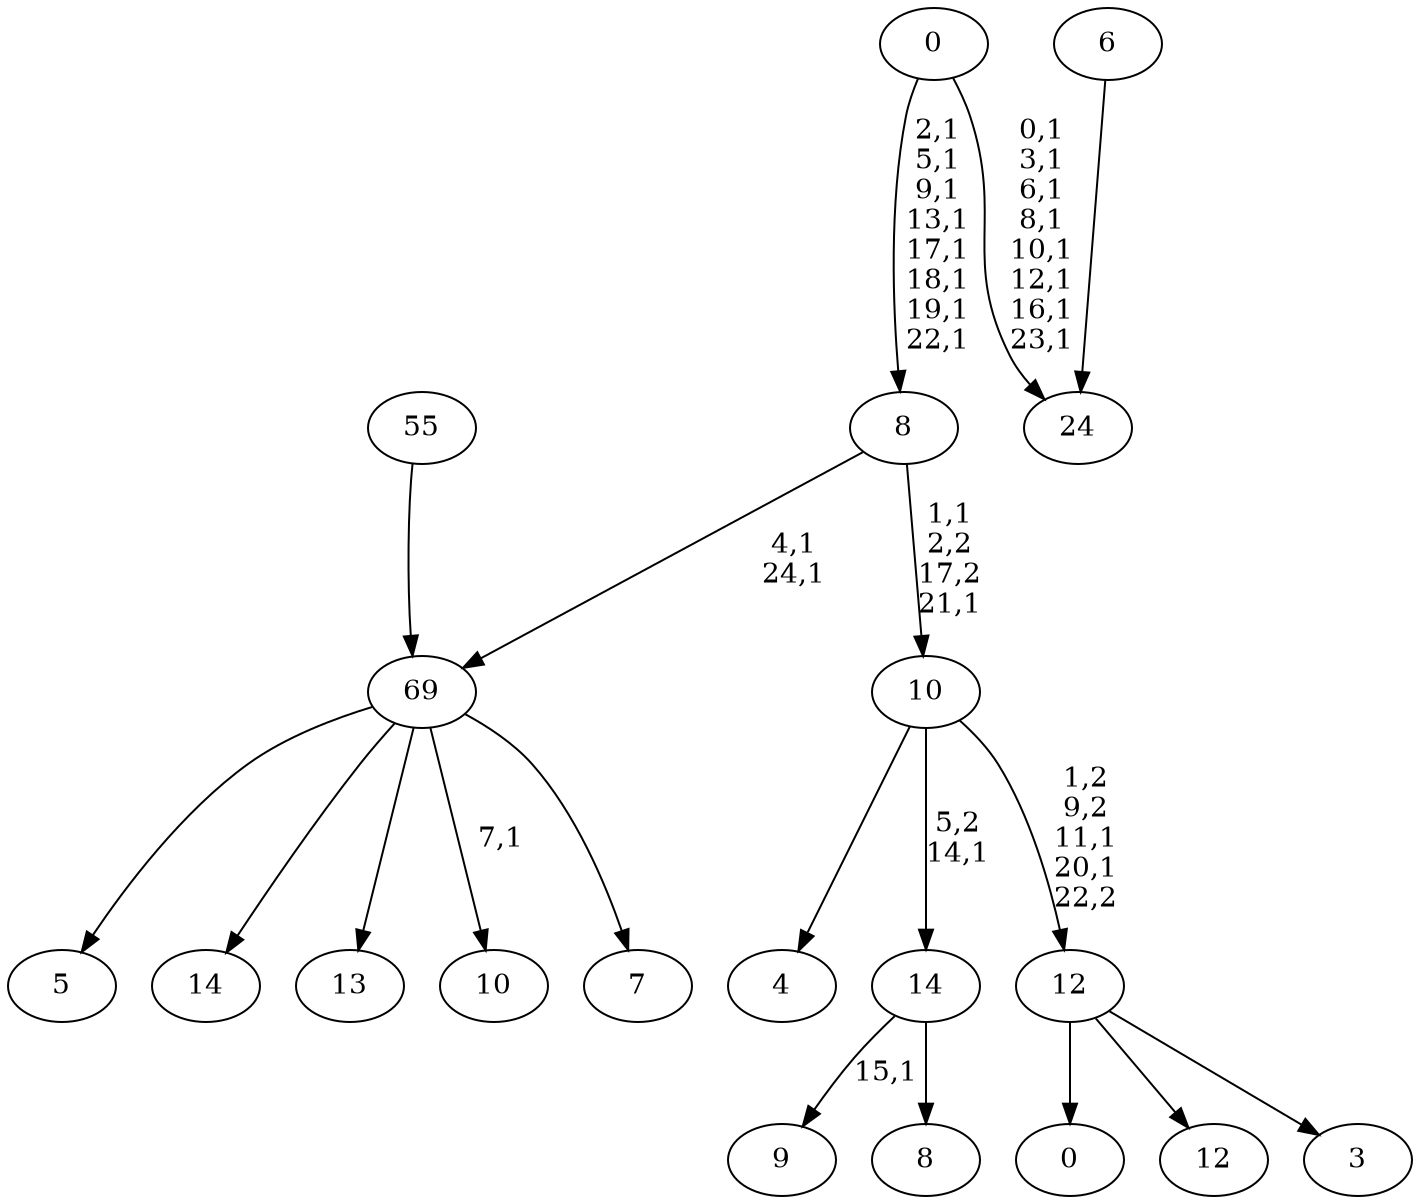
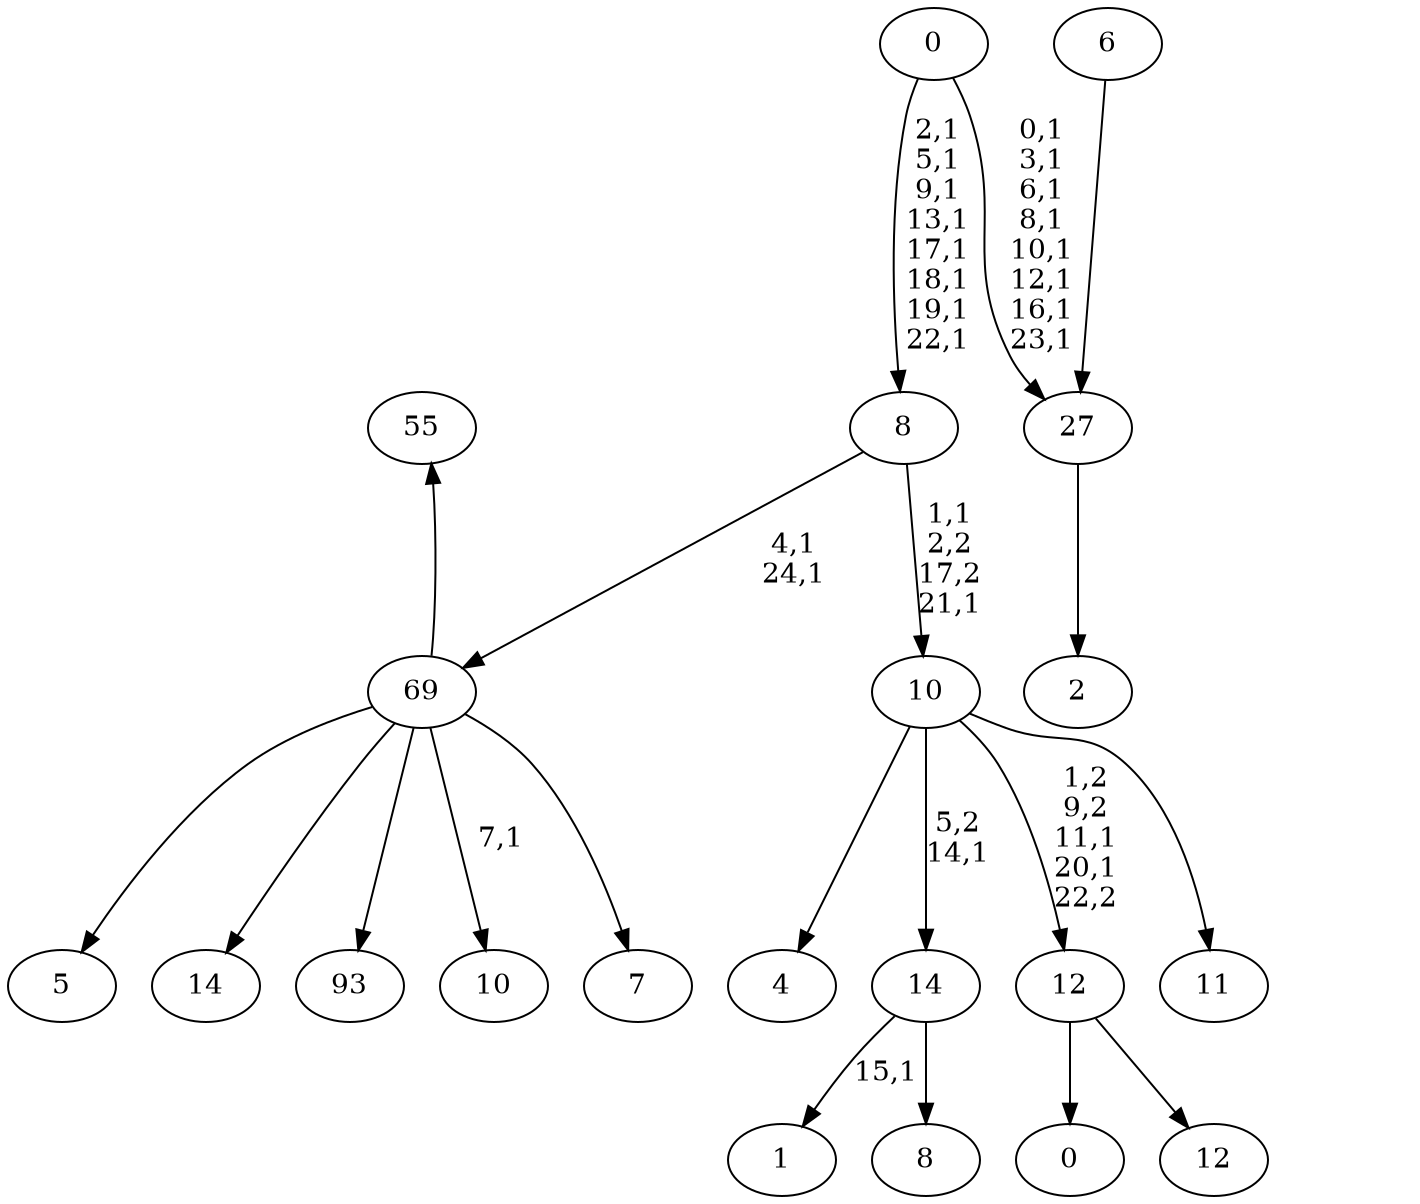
node "24": label "24" -> "27"
edge "55" -> "69": reversed
node "2": added
node "13": label "13" -> "93"
node "11": added
node "9": label "9" -> "1"
node "3": removed
